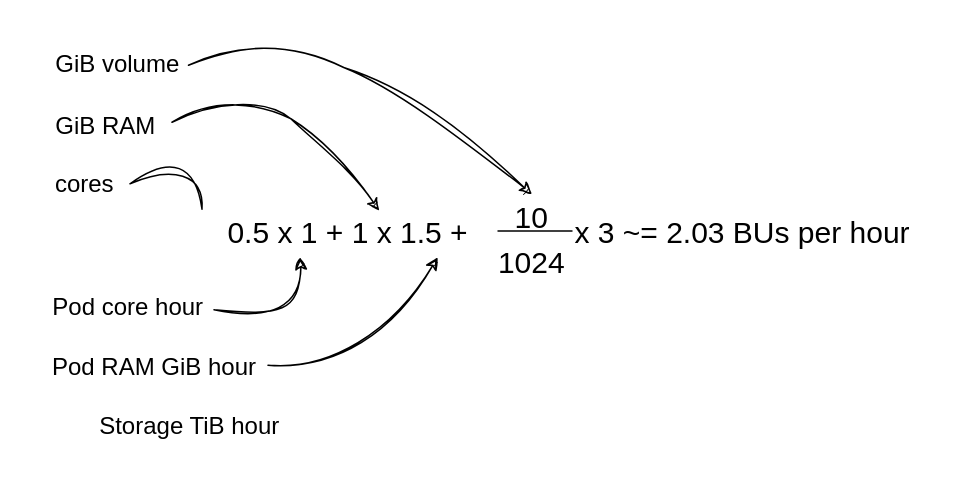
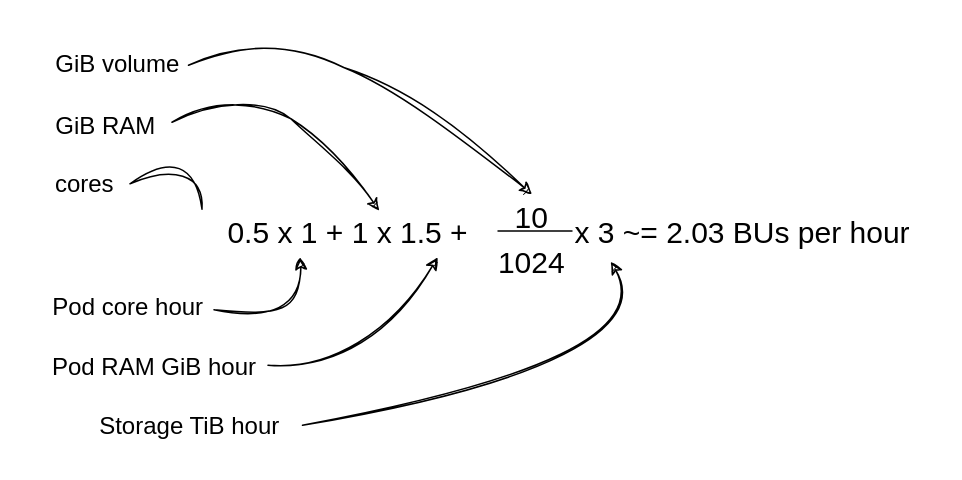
edge "Storage TiB hour" -> "x 3 ~= 2.03 BUs per hour": added
